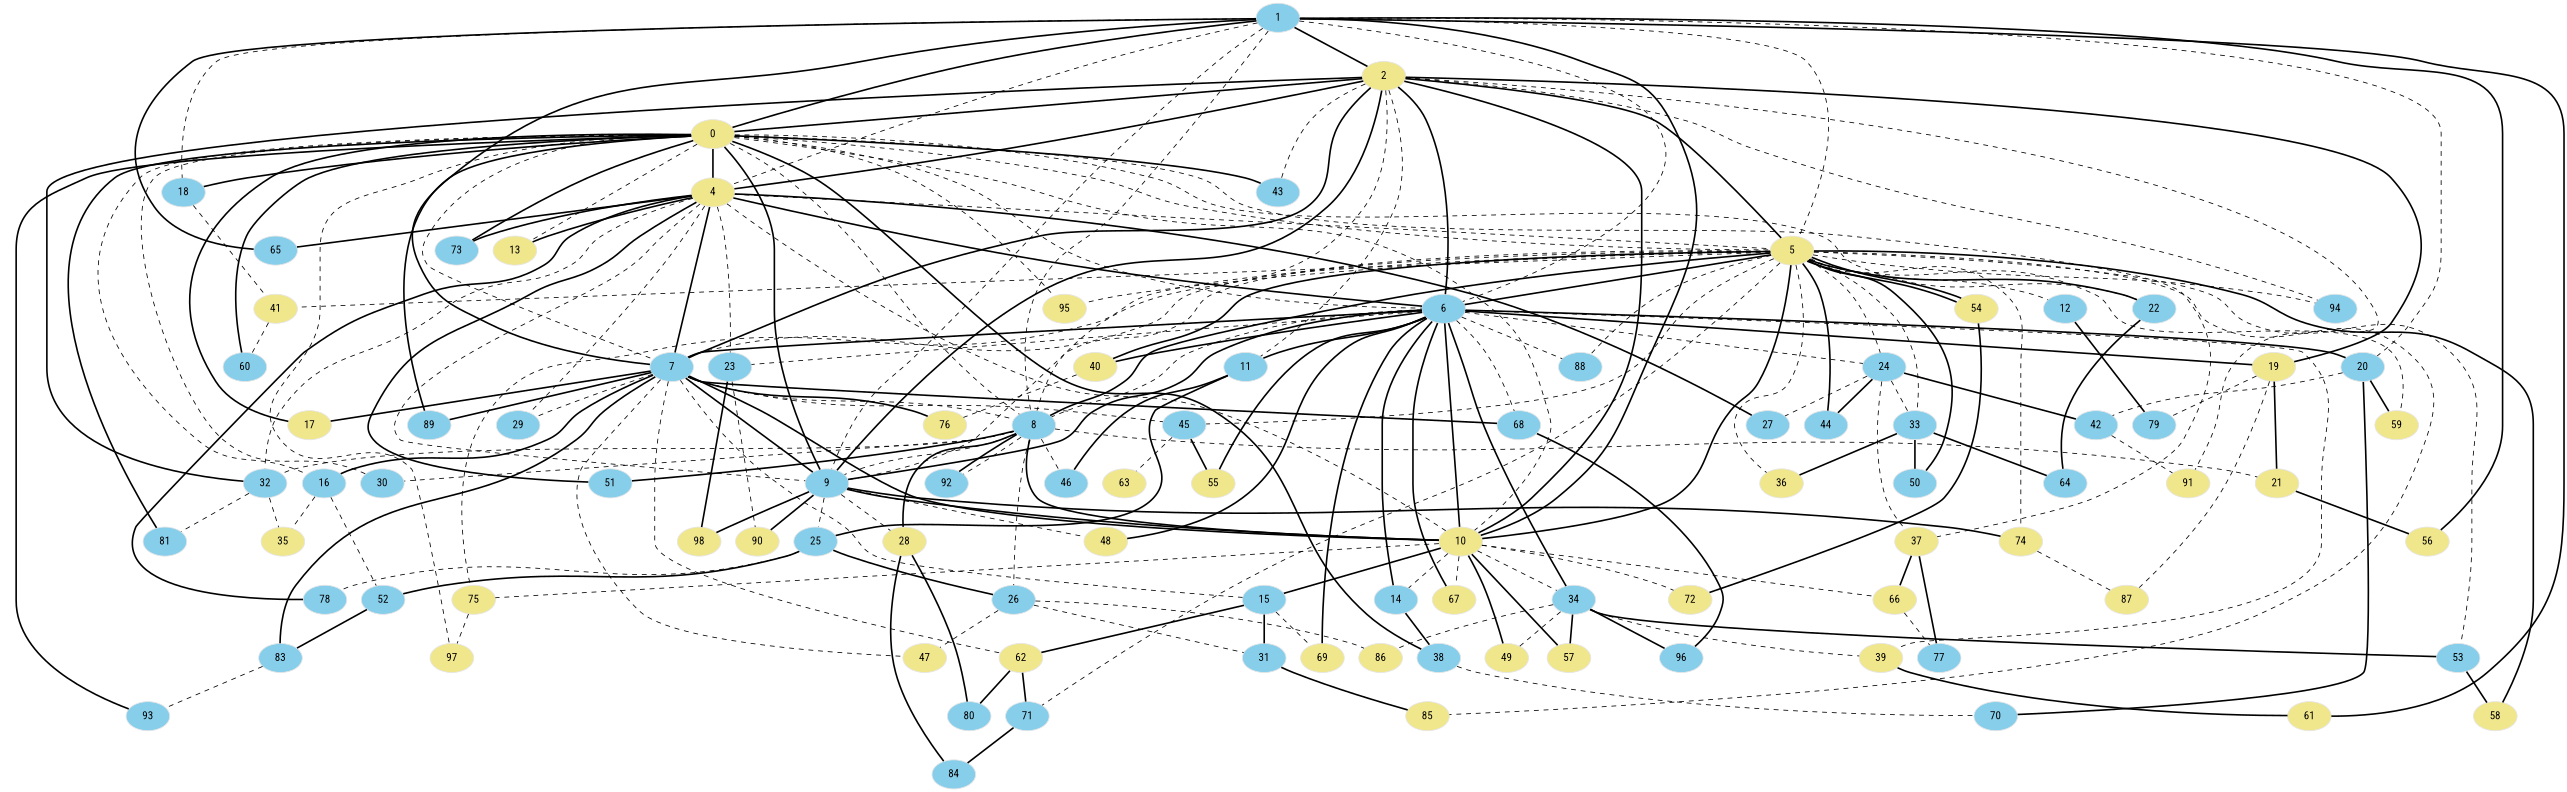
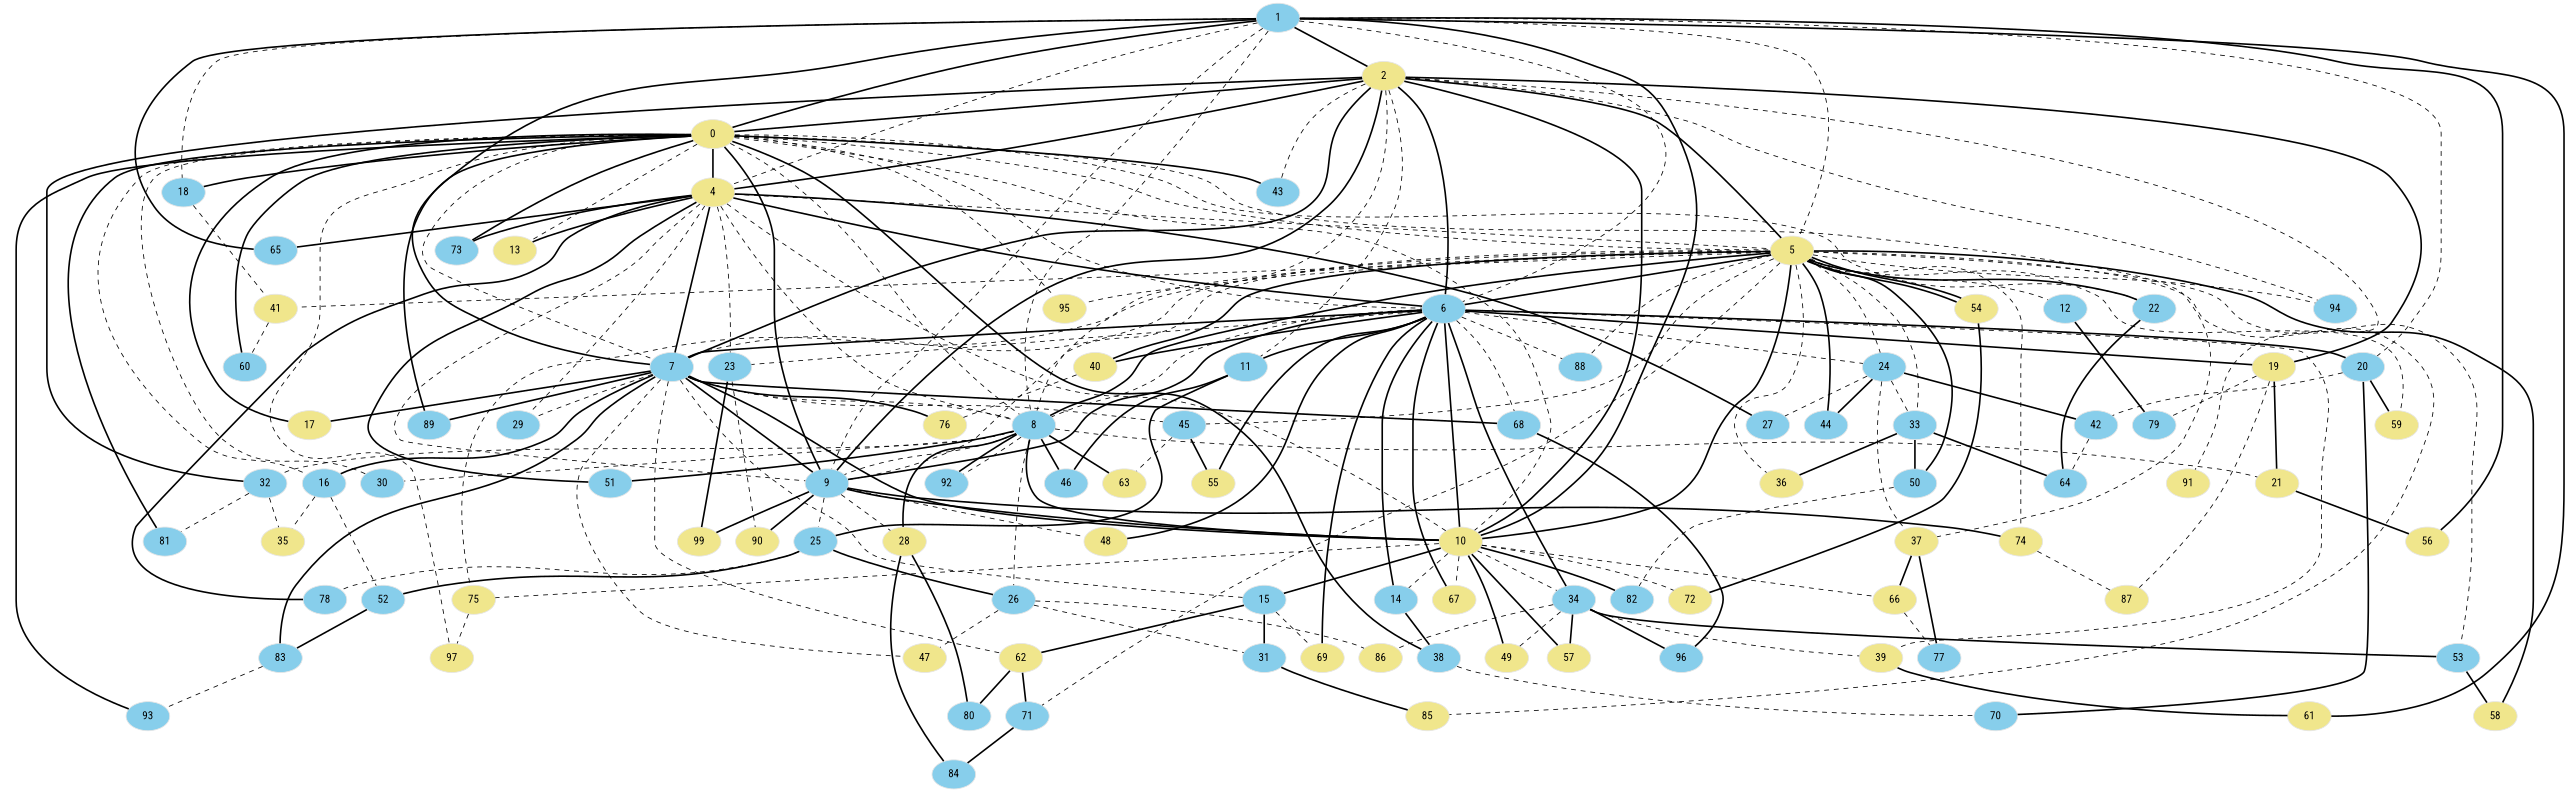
edge "4" -- "32": now "4" -- "8"
edge "8" -- "63": added
edge "8" -- "46": style dashed -> bold
edge "42" -- "91": now "42" -- "64"
node "98": label "98" -> "99"
node "82": added
